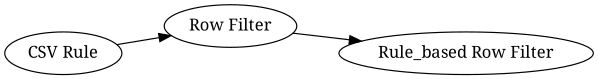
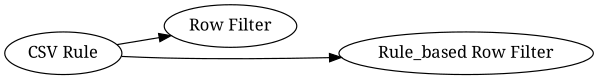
edge "Row Filter" -> "Rule_based Row Filter": now "CSV Rule" -> "Rule_based Row Filter"
